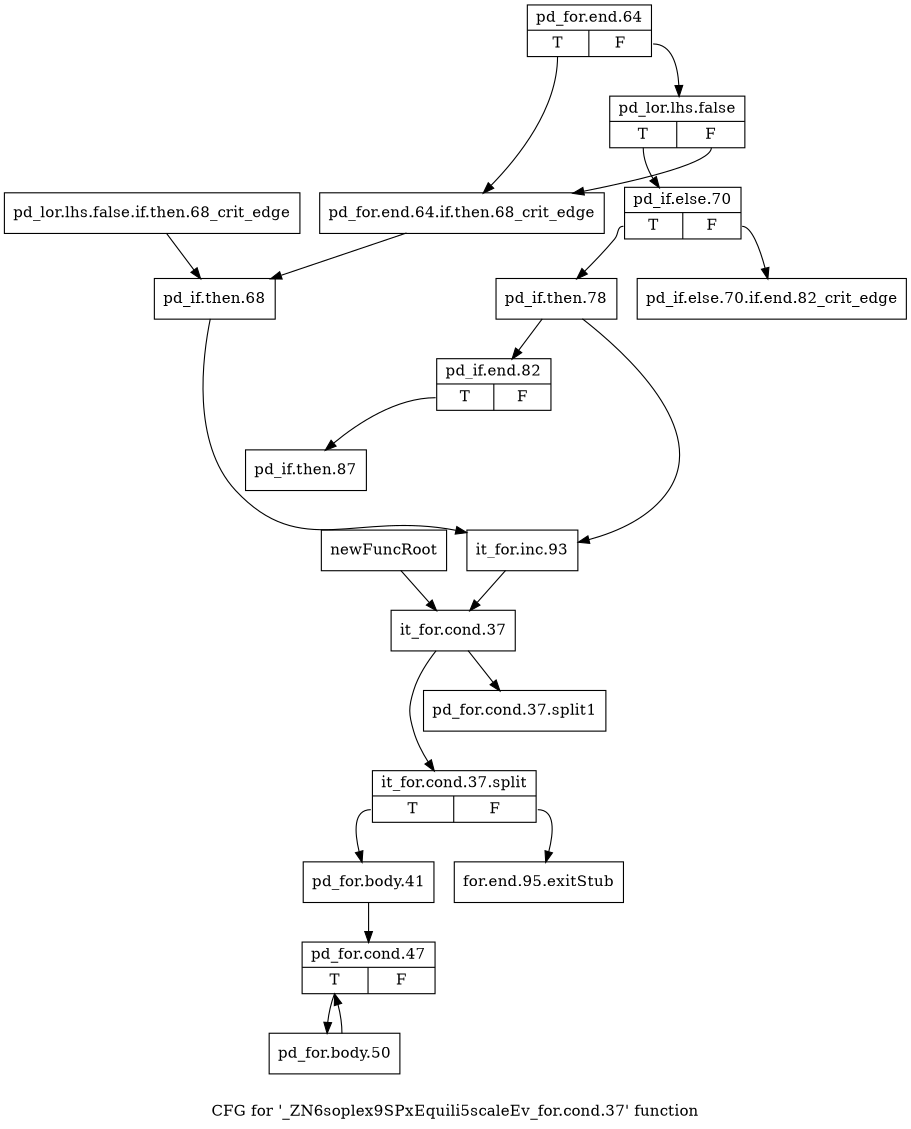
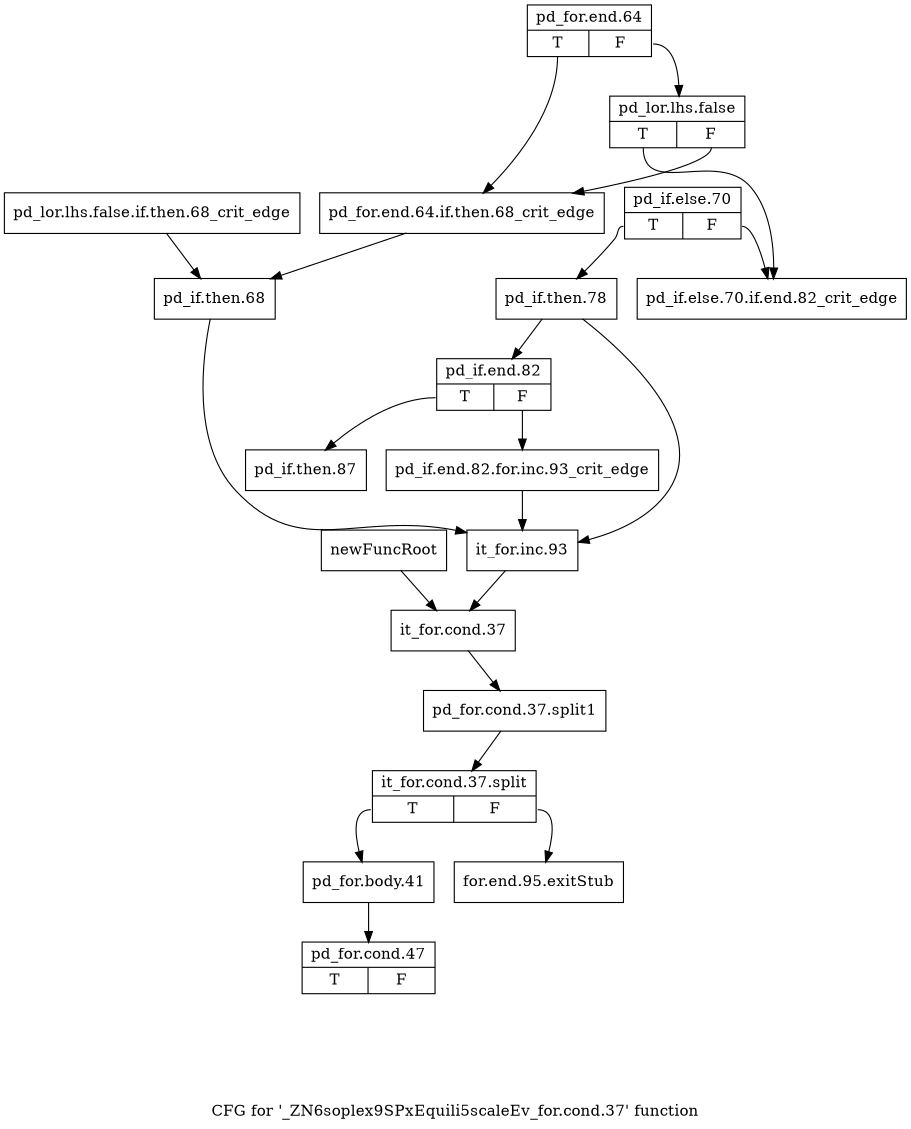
edge "pd_lor.lhs.false" -> "pd_if.else.70": now "pd_lor.lhs.false" -> "pd_if.else.70.if.end.82_crit_edge"
node "pd_if.end.82.for.inc.93_crit_edge": added
edge "it_for.cond.37" -> "it_for.cond.37.split": now "pd_for.cond.37.split1" -> "it_for.cond.37.split"
node "pd_for.body.50": removed
